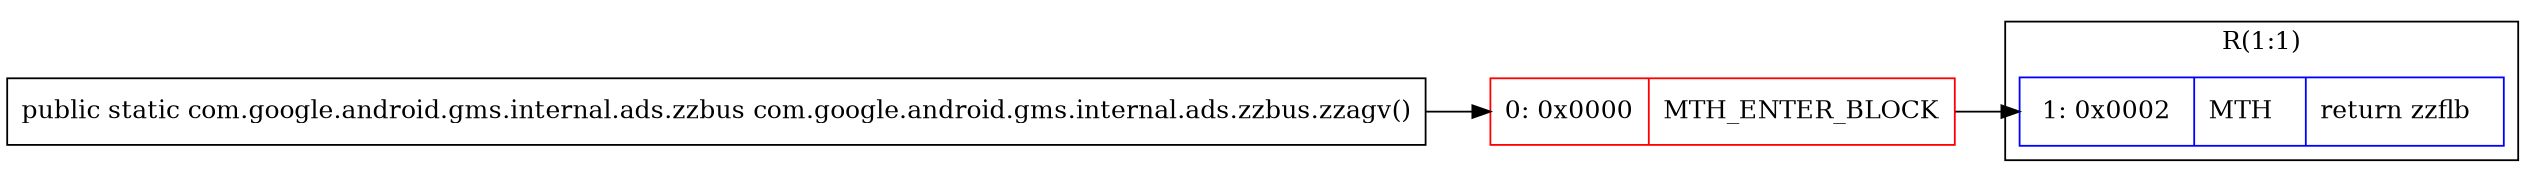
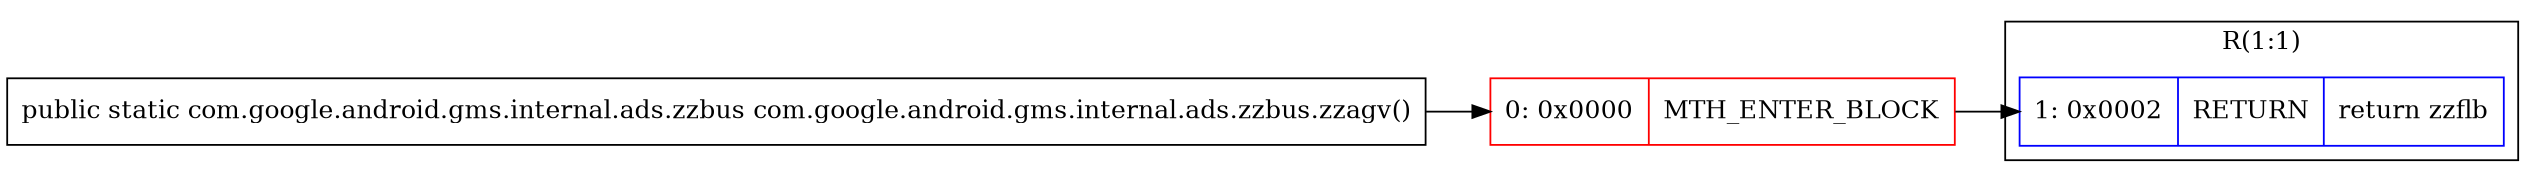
node "1: 0x0002": text "MTH" -> "RETURN"
